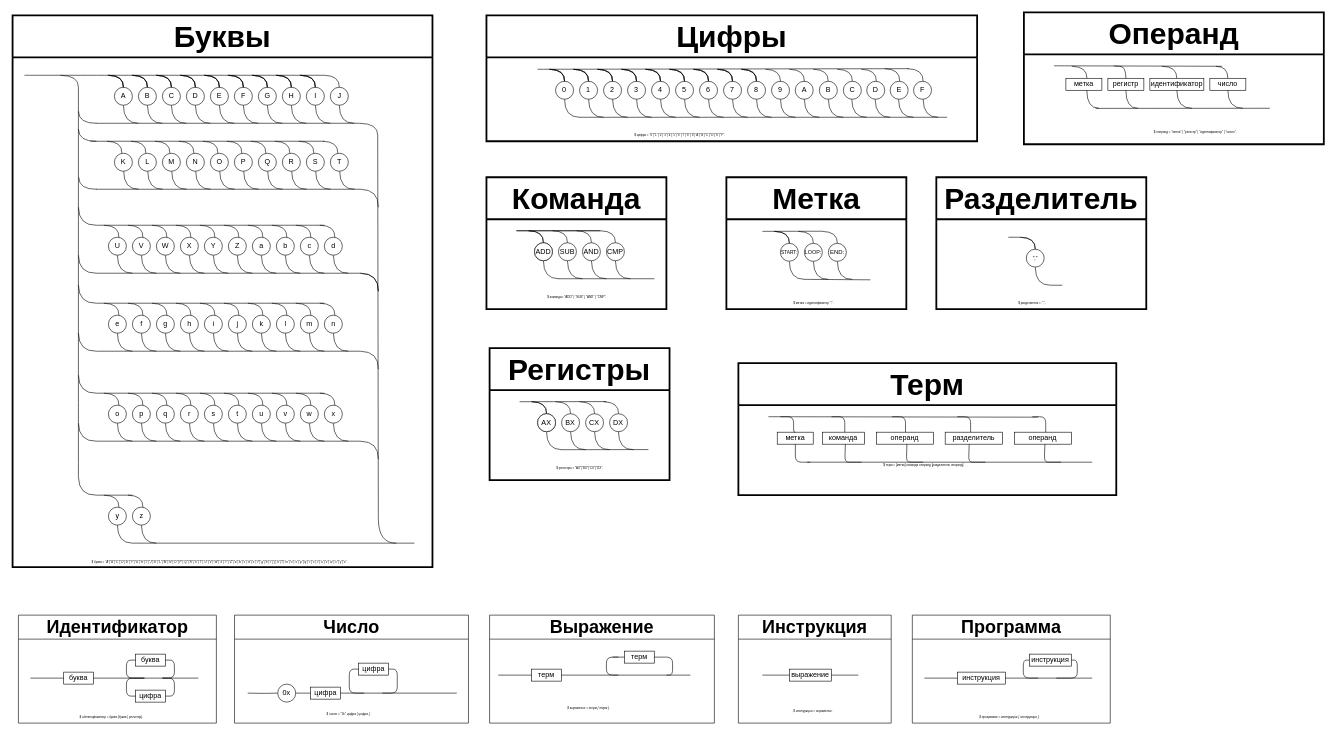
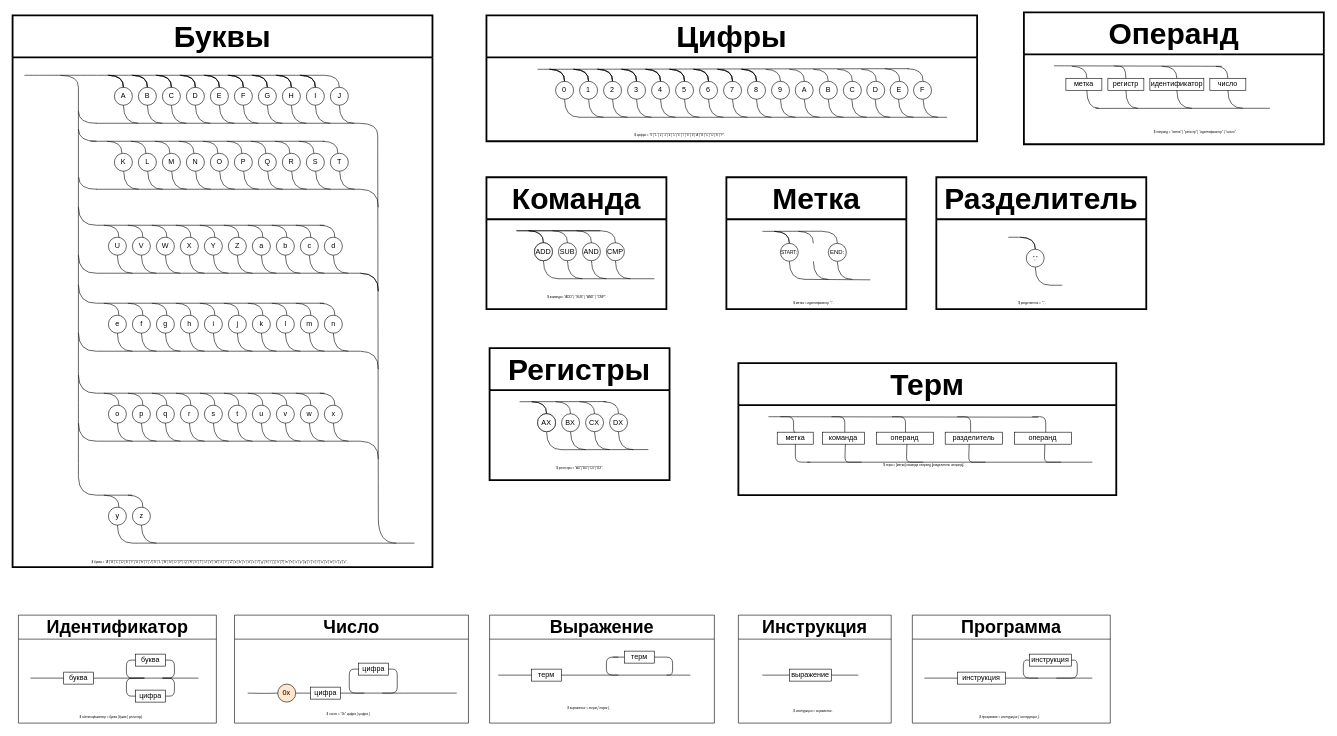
node "LOOP:": removed
node "0x": fillcolor #ffffff -> #ffe6cc
